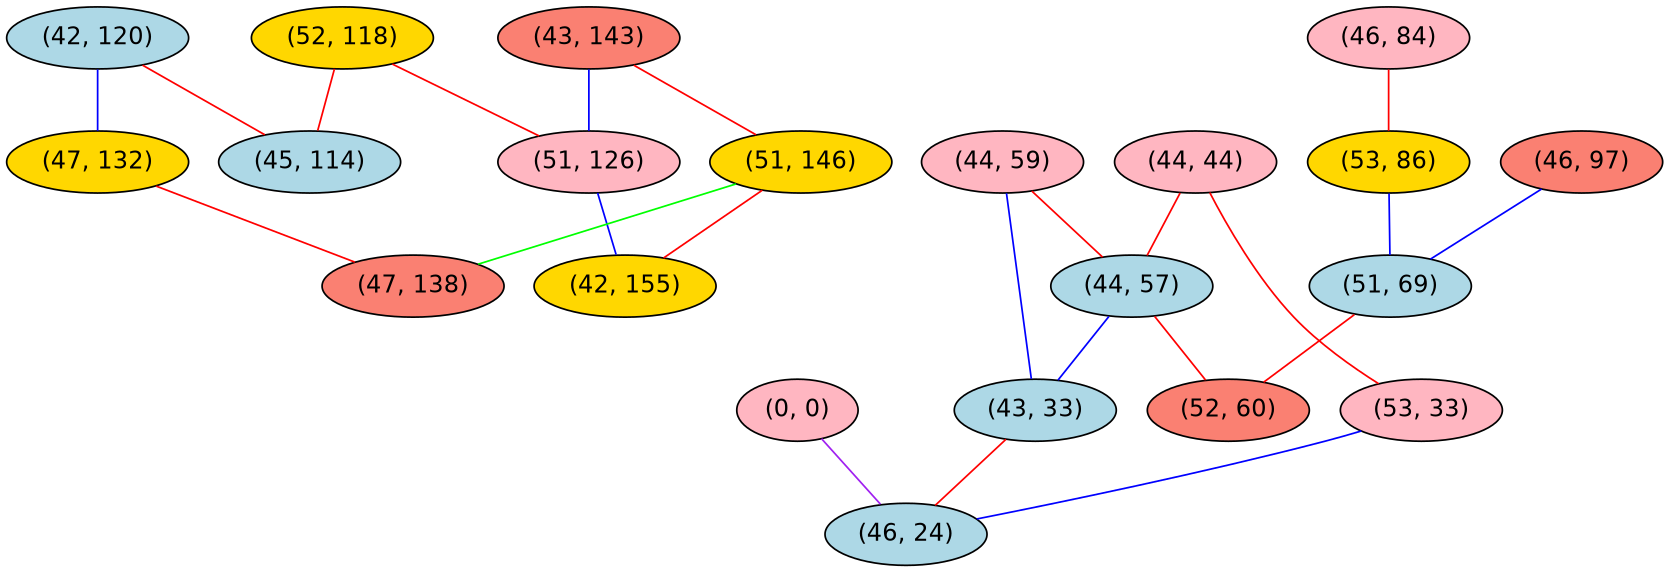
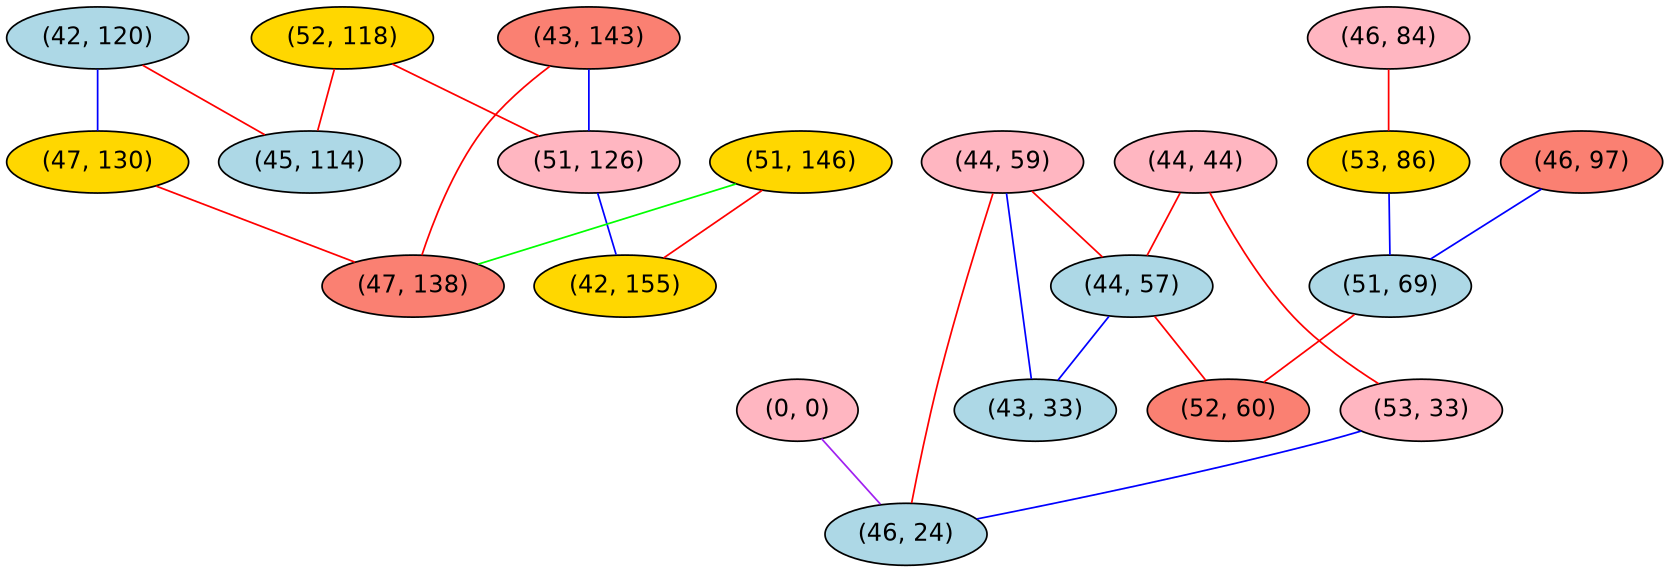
edge "(43, 143)" -- "(51, 146)": now "(43, 143)" -- "(47, 138)"
node "(47, 132)": label "(47, 132)" -> "(47, 130)"
edge "(43, 33)" -- "(46, 24)": now "(44, 59)" -- "(46, 24)"
